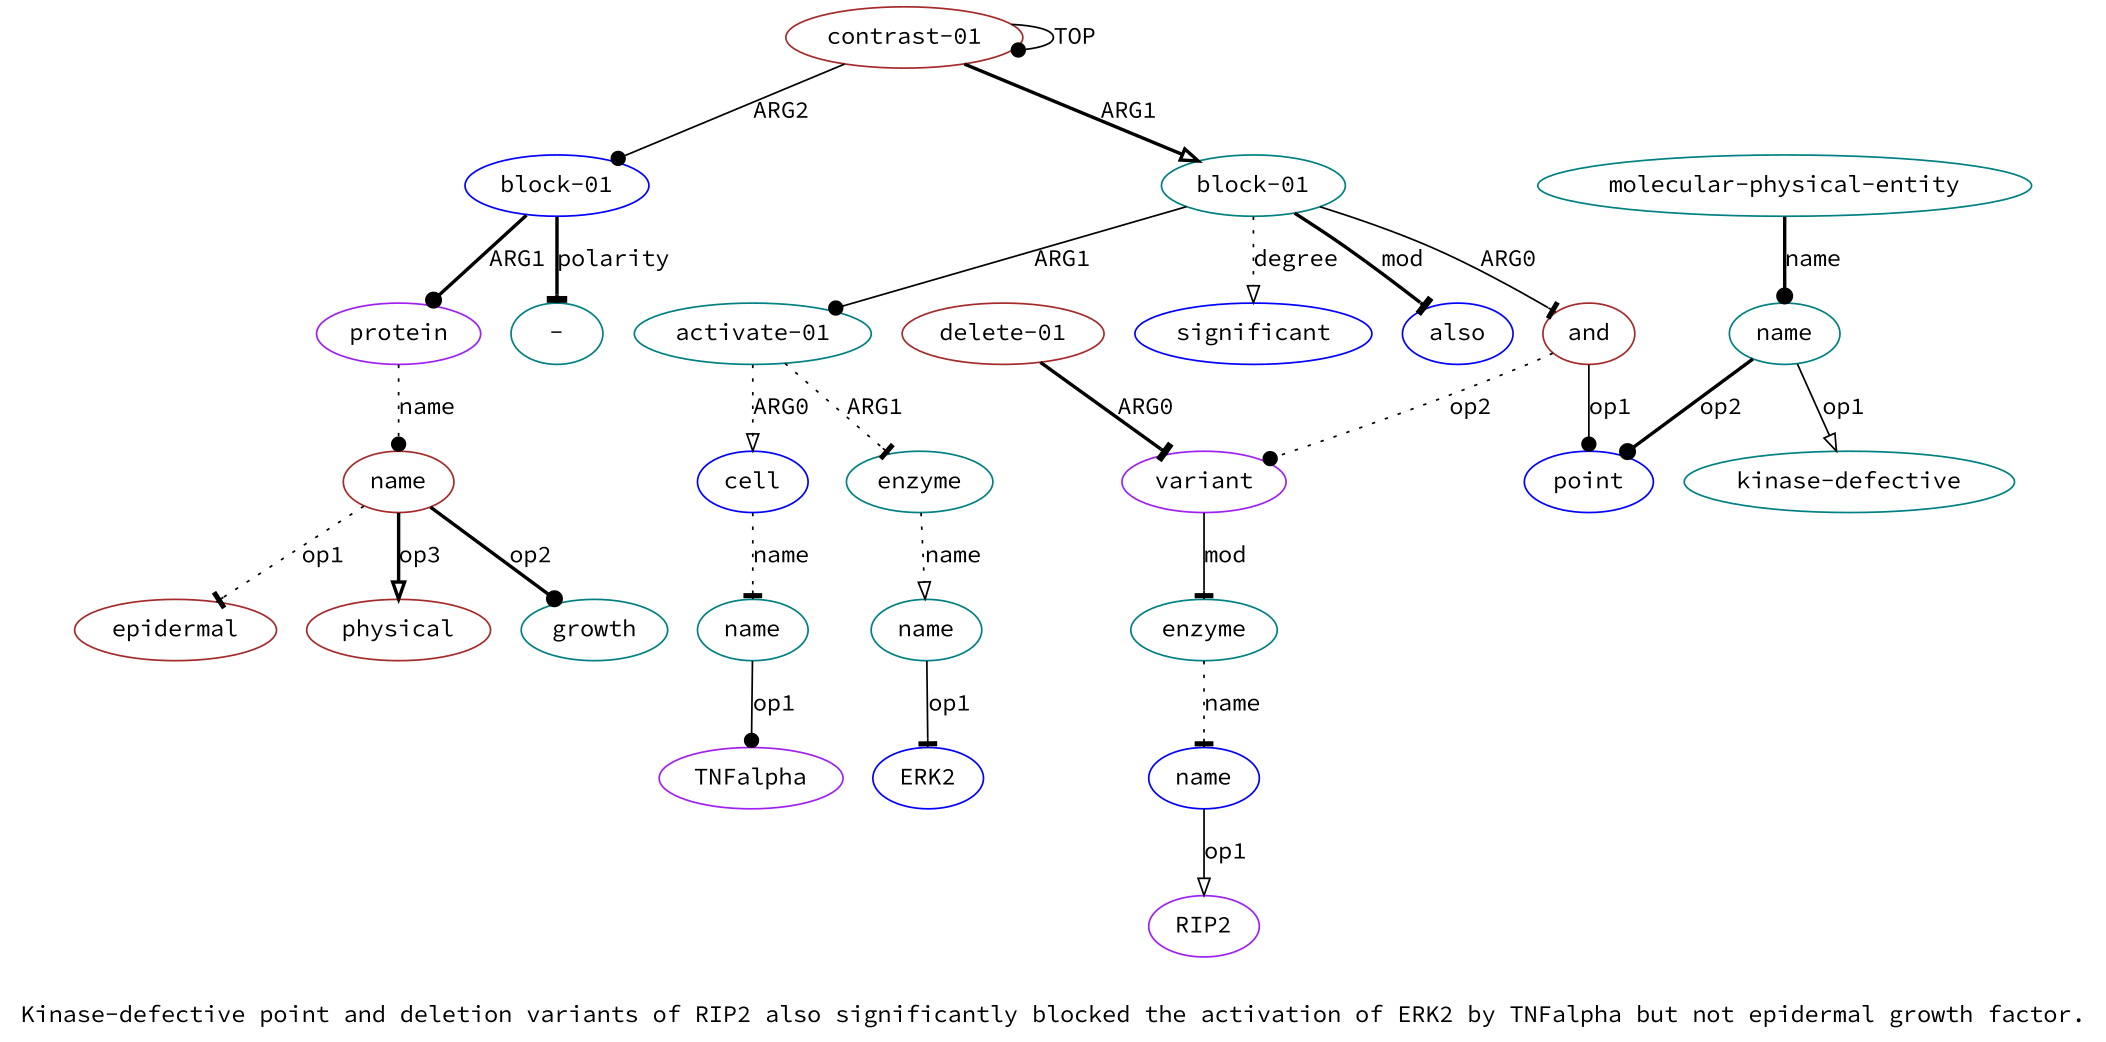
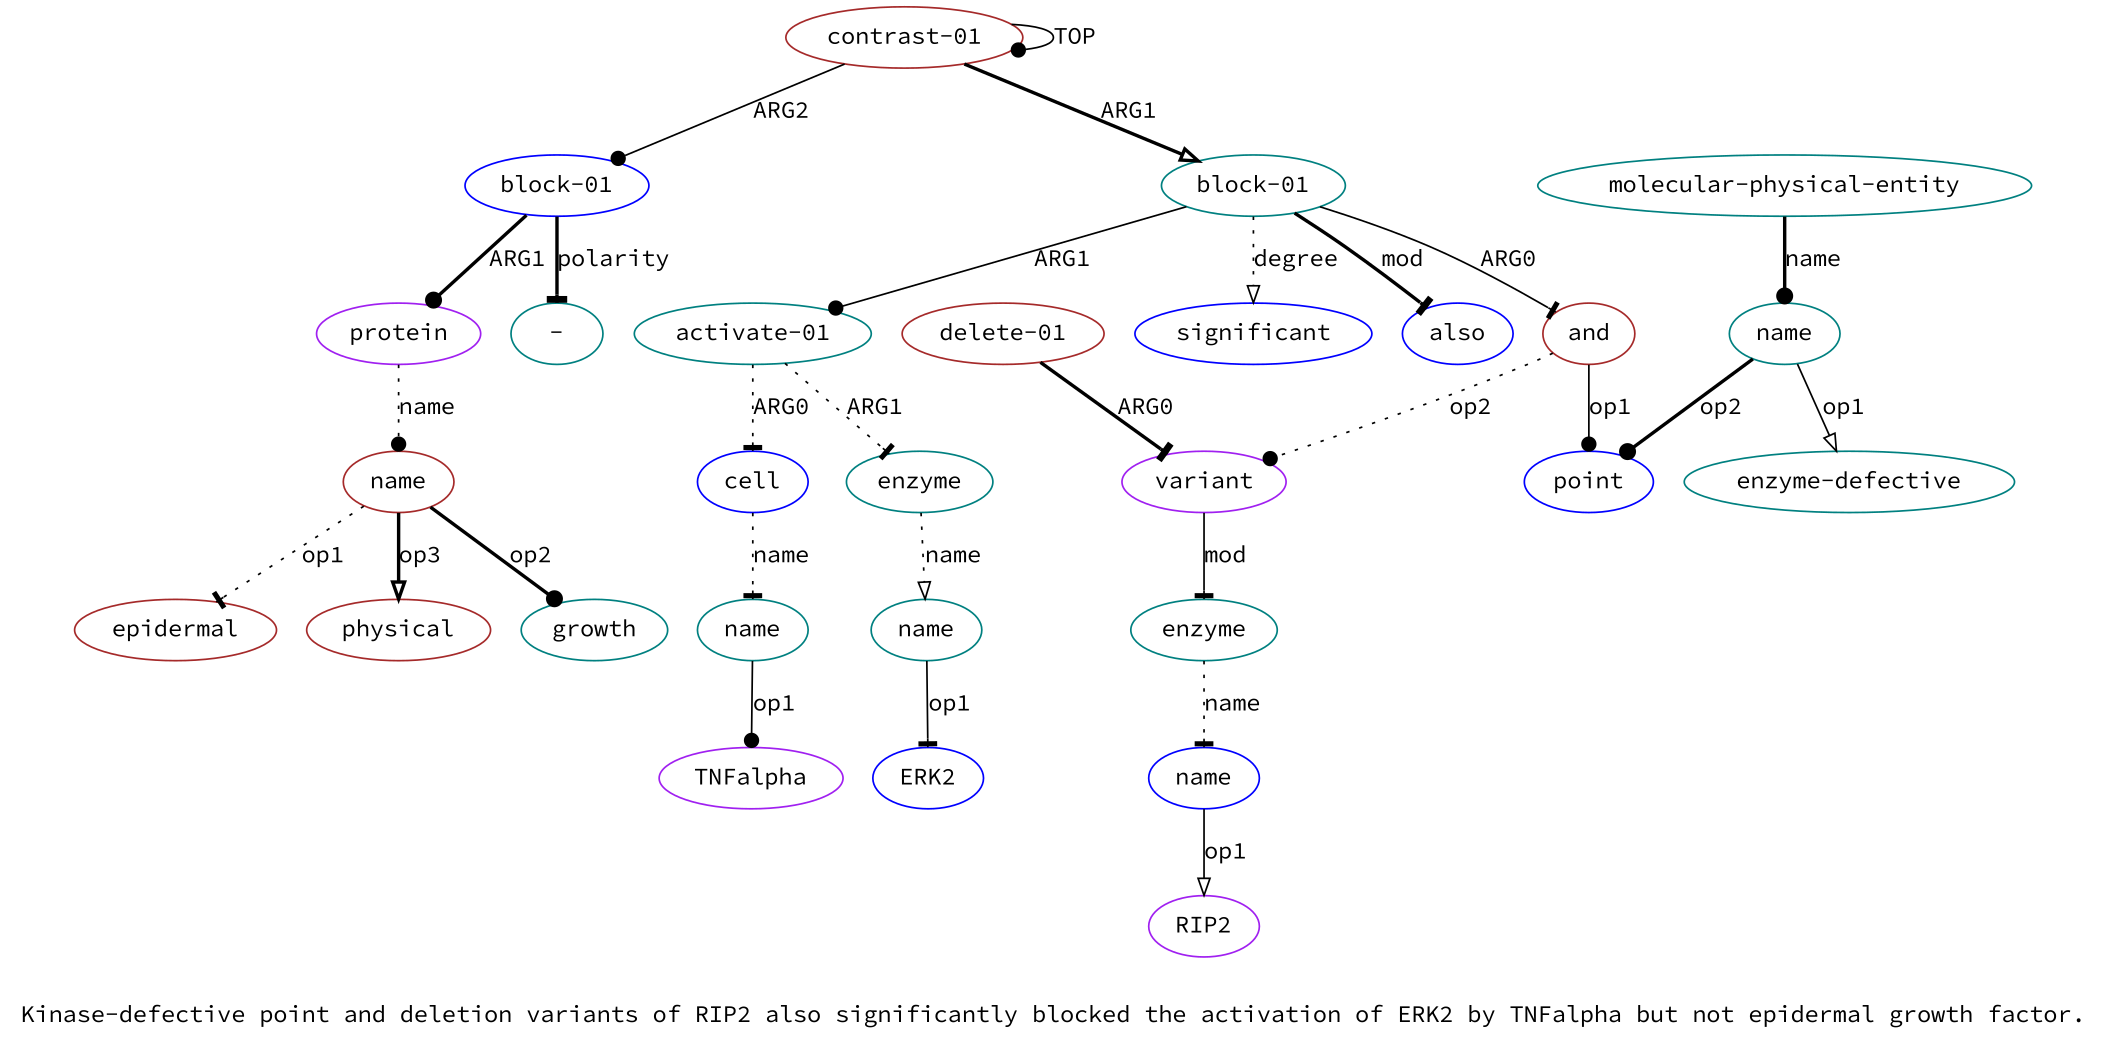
edge "activate-01" -> "cell": arrowhead onormal -> tee
node "kinase-defective": label "kinase-defective" -> "enzyme-defective"
